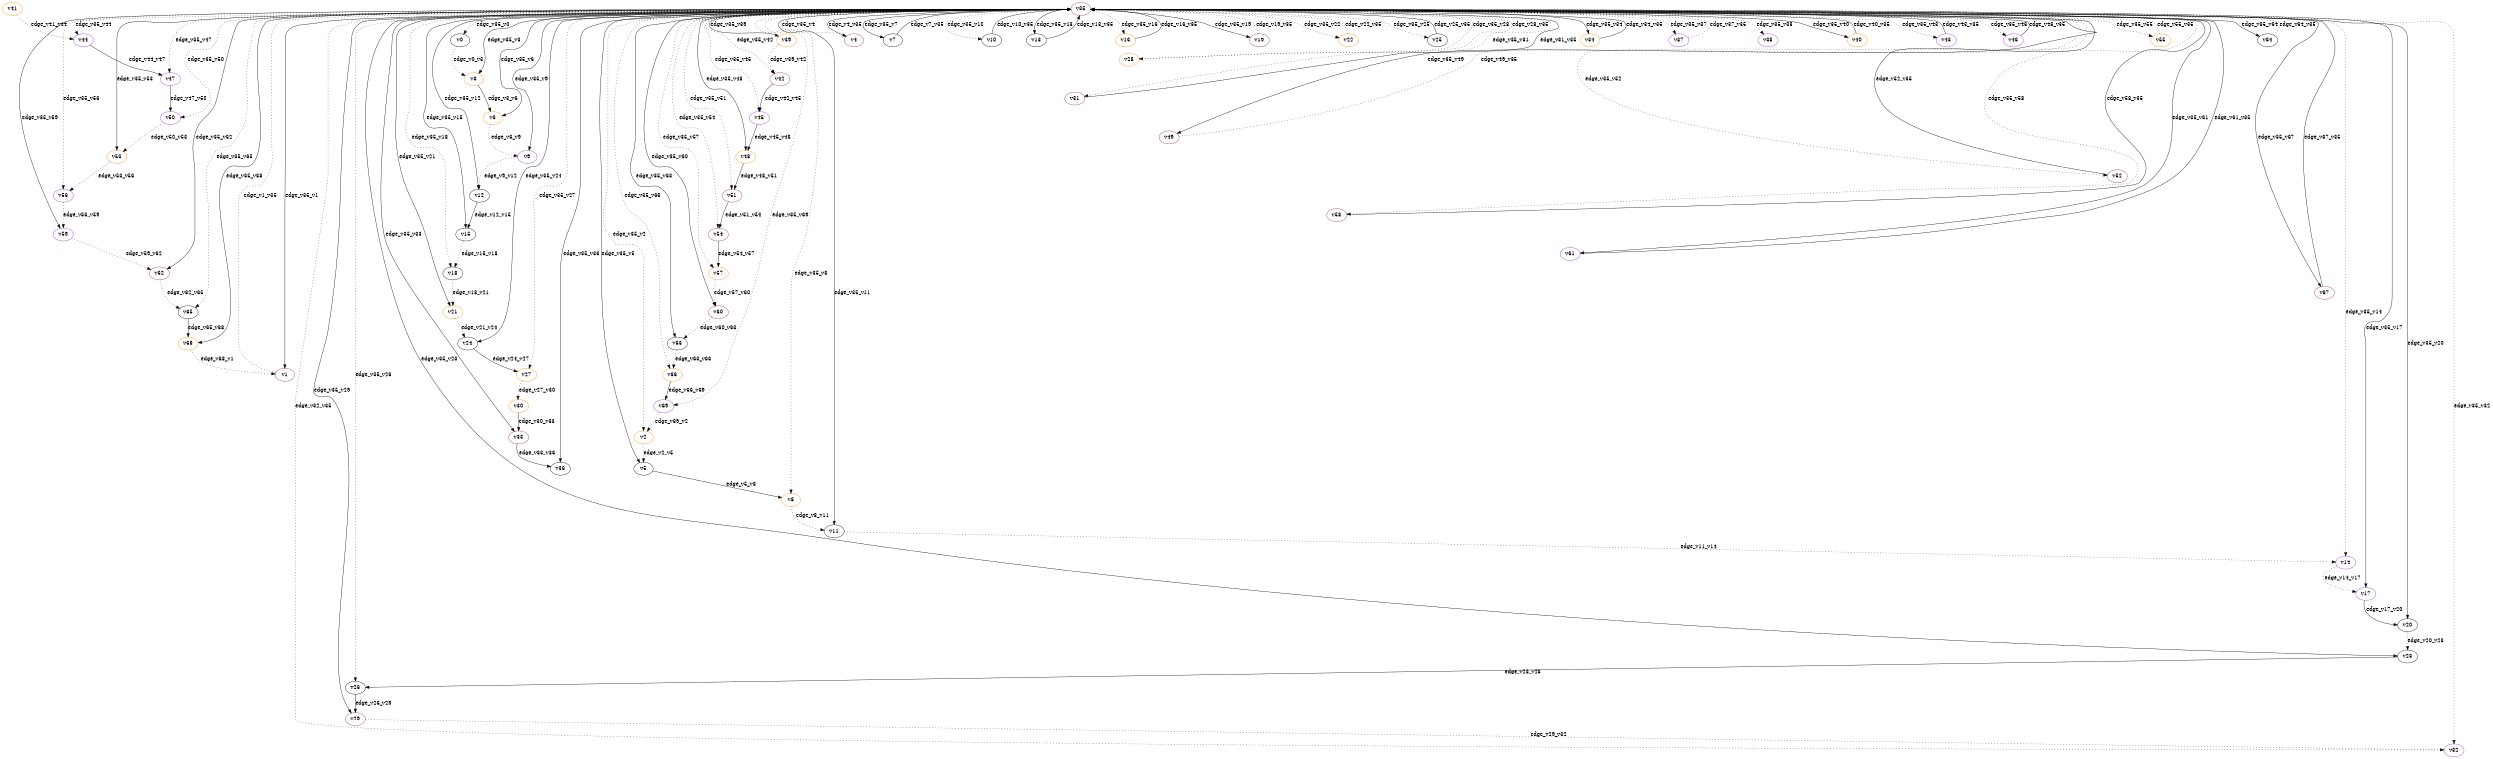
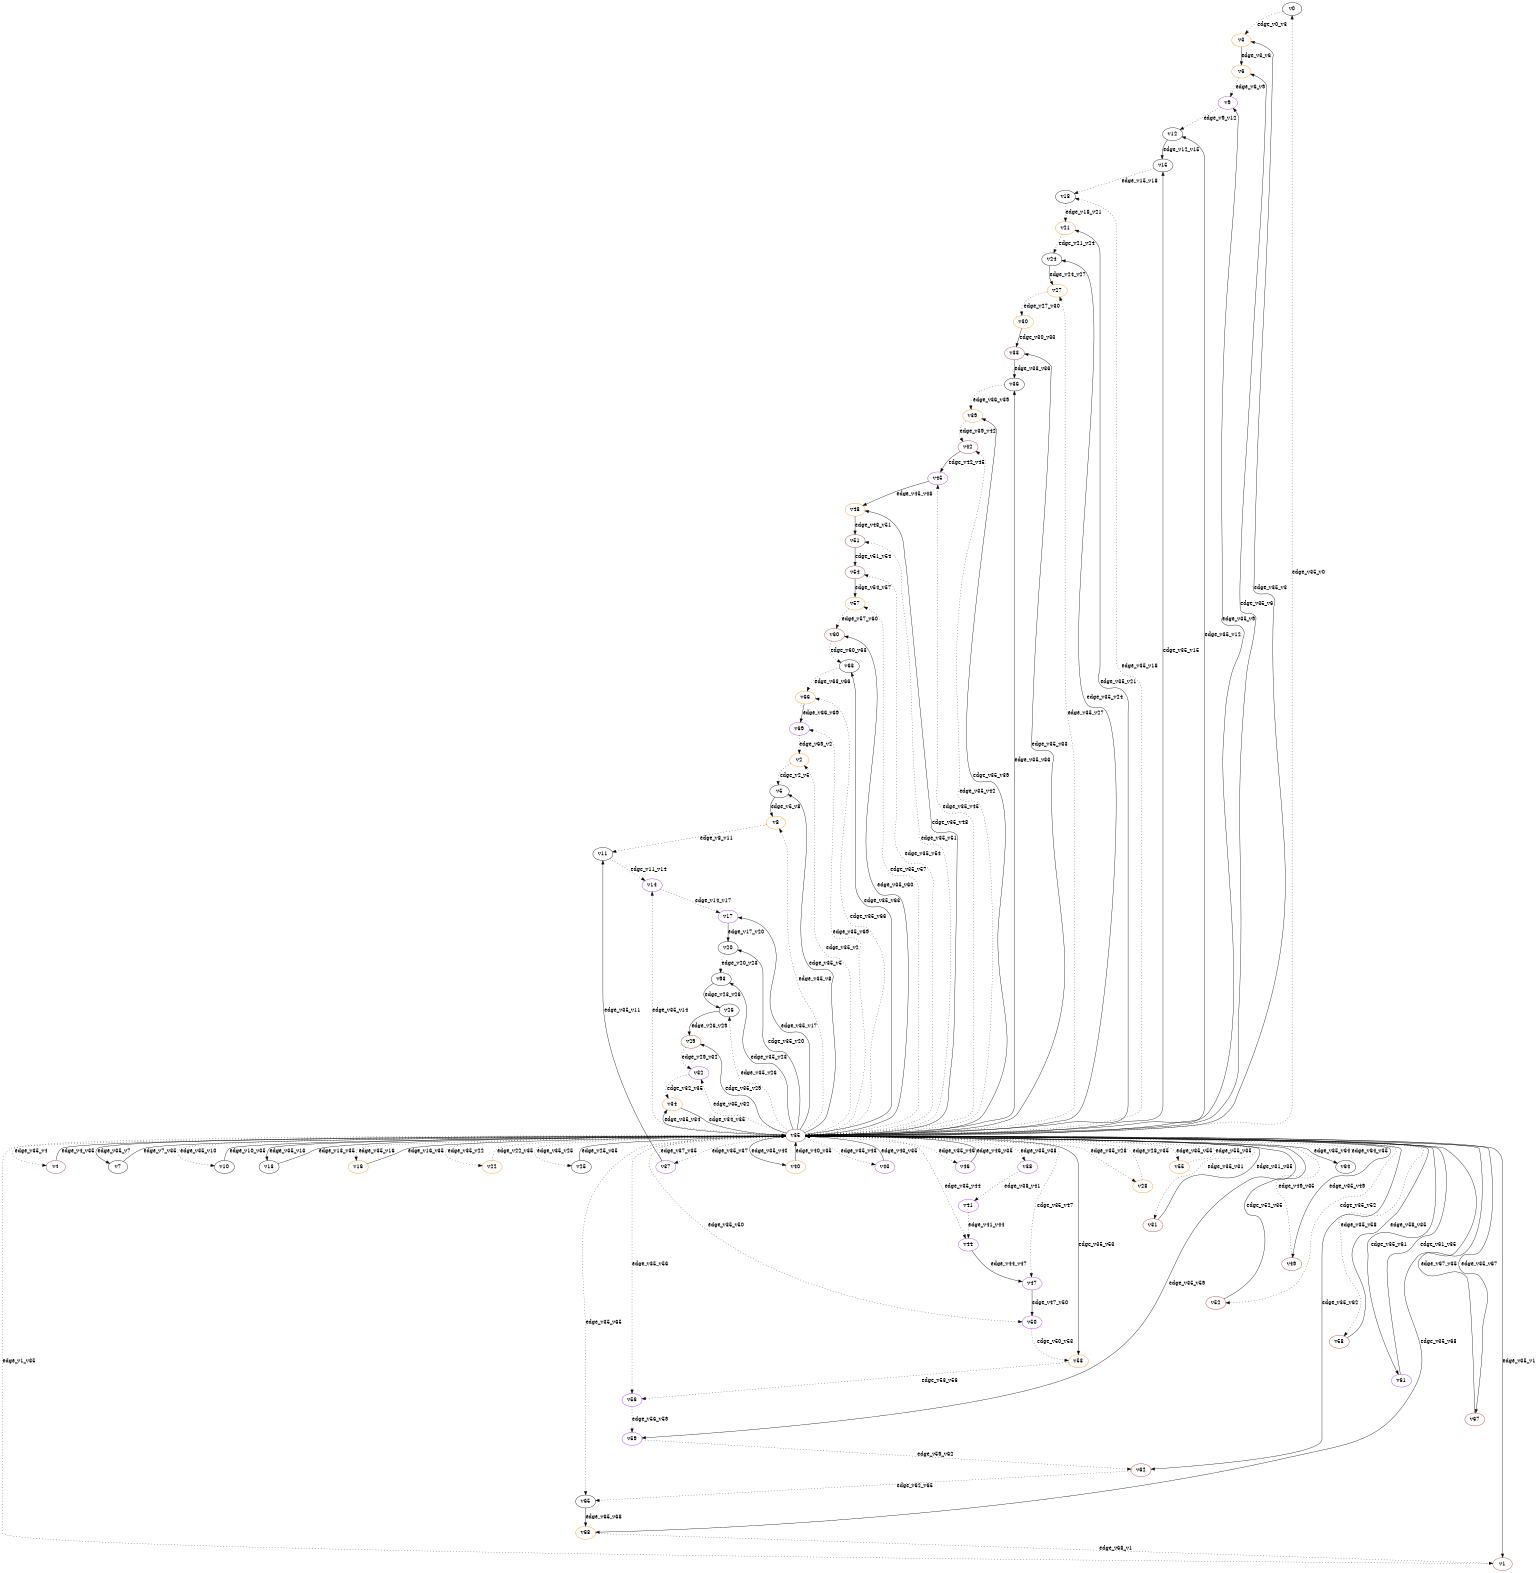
node "v41": color darkorange -> purple
node "v19": removed
edge "v35" -> "v11": now "v37" -> "v11"
edge "v36" -> "v39": added, label "edge_v36_v39"
node "v23": label "v23" -> "v93"
edge "v32" -> "v35": now "v32" -> "v34"
edge "v38" -> "v41": added, label "edge_v38_v41"
